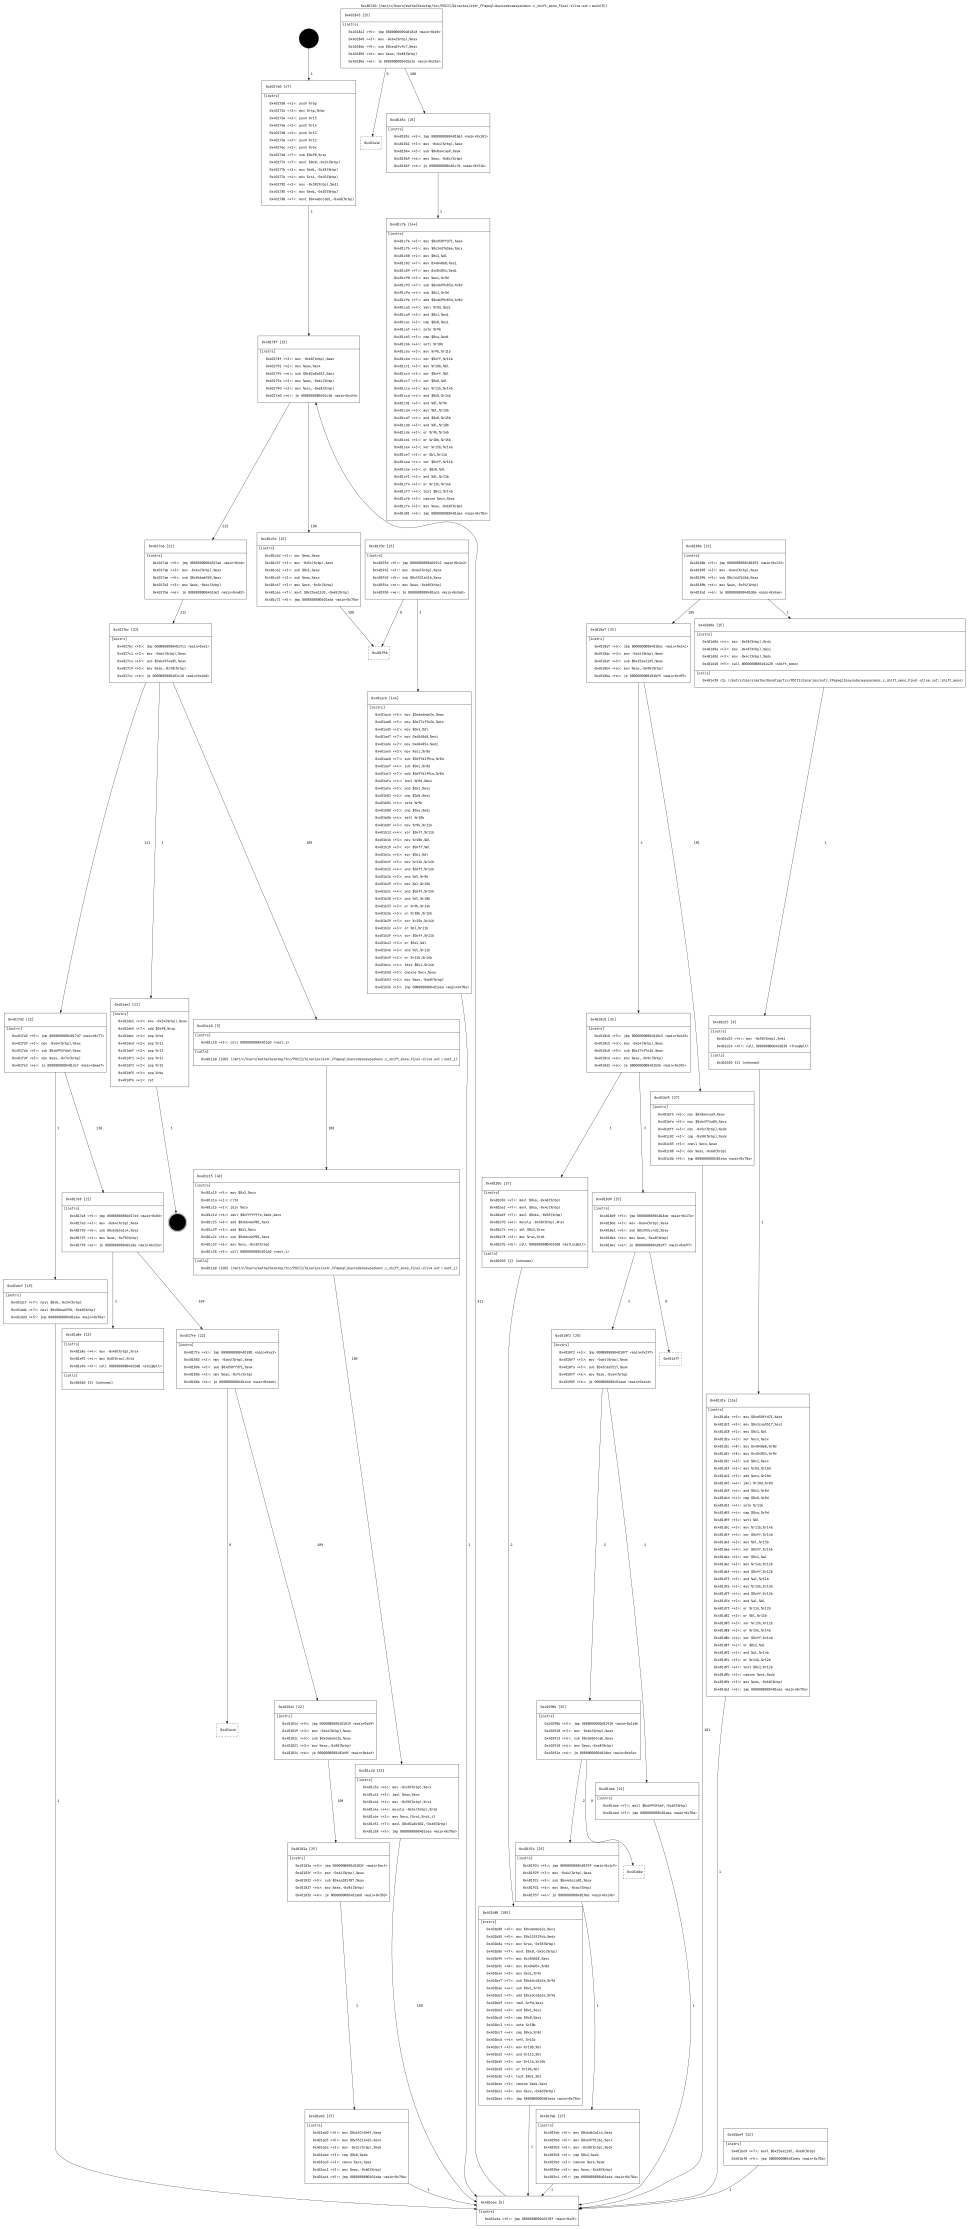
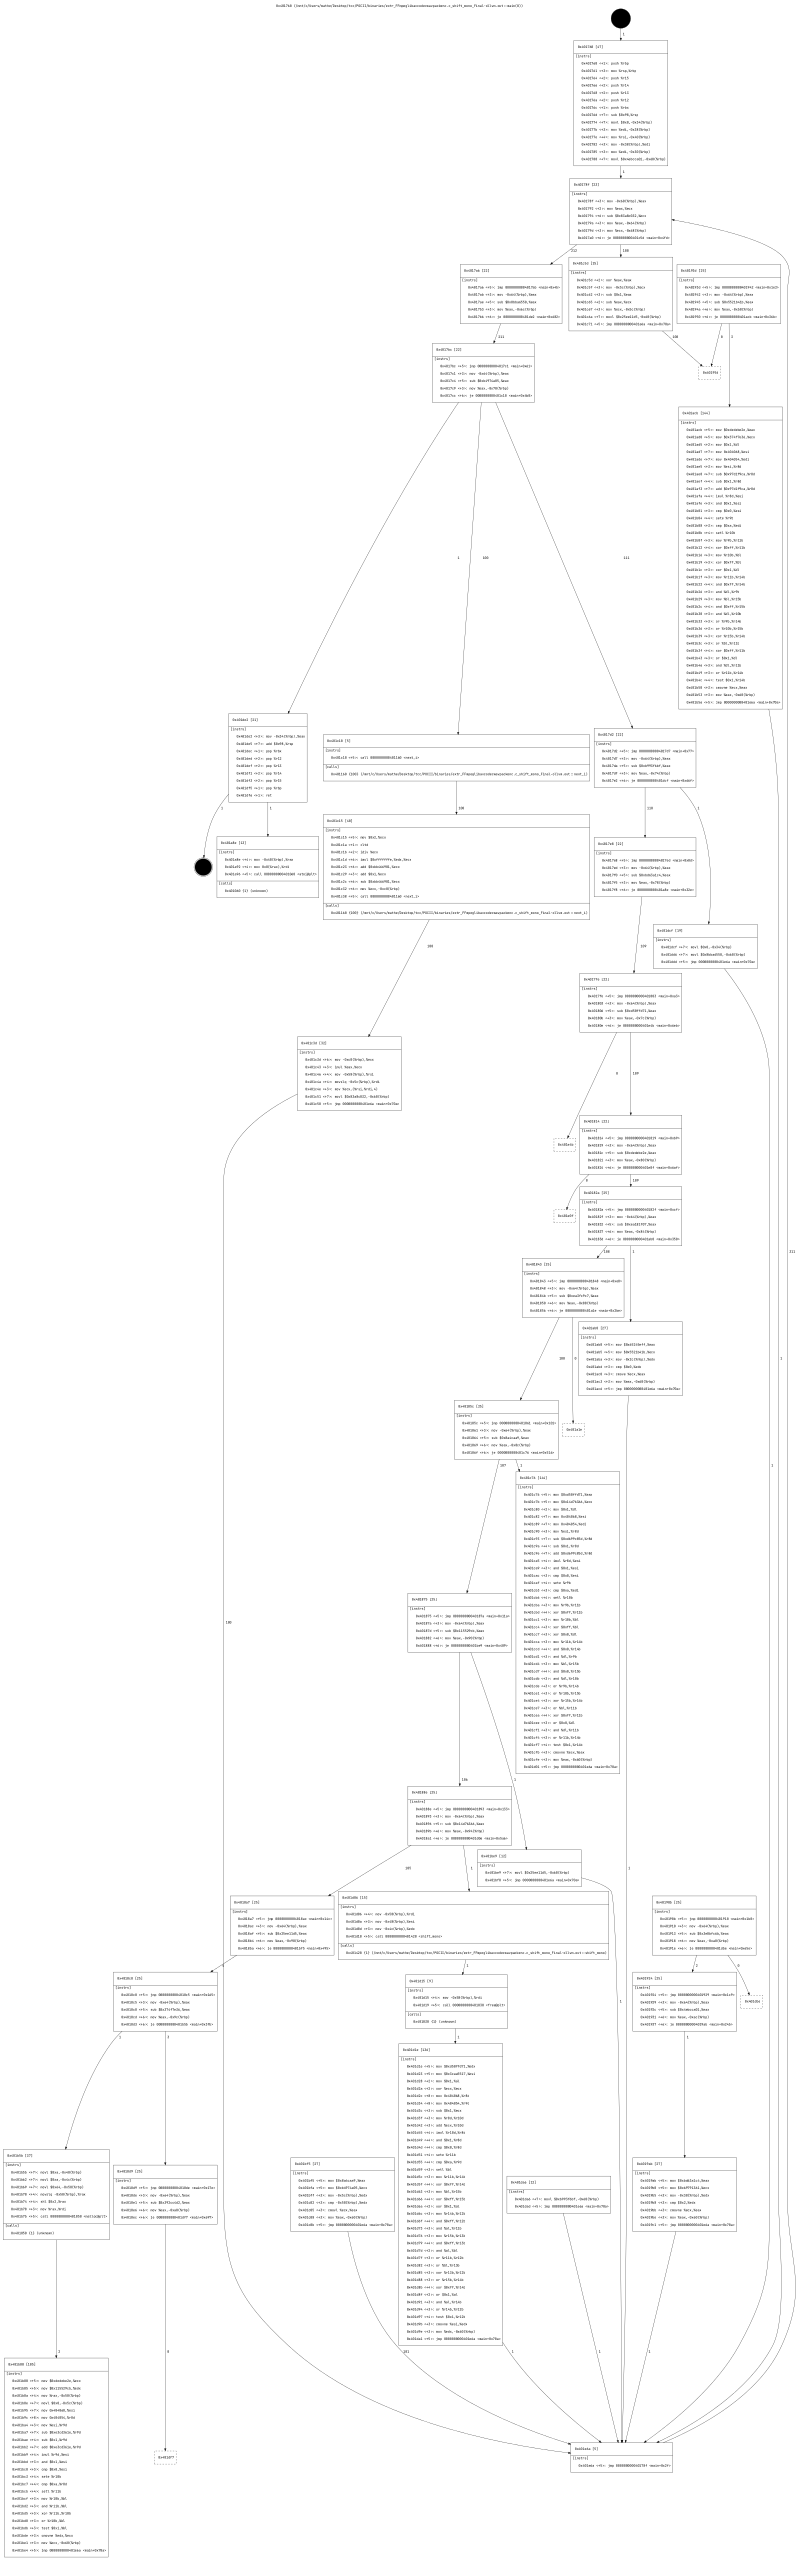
edge "0x4018a7 [25]" -> "0x401bf5 [27]": removed, label "101"
node "0x401e0f": added
edge "0x40182a [25]" -> "0x401843 [25]": added, label "108"
edge "0x4017e8 [22]" -> "0x401a8e [13]": now "0x401de2 [21]" -> "0x401a8e [13]"
node "0x4018f2 [25]": removed
node "0x401875 [25]": added
edge "0x401b80 [105]" -> "0x401e6a [5]": removed, label "1"
